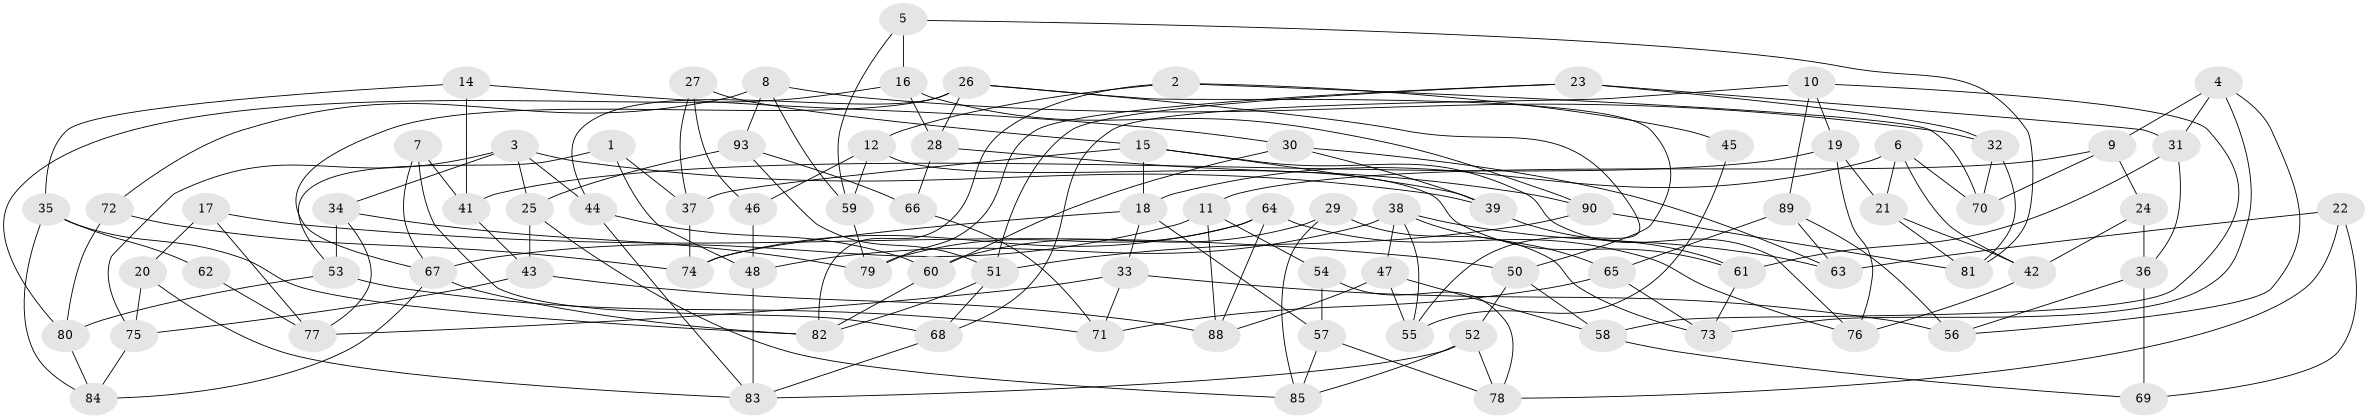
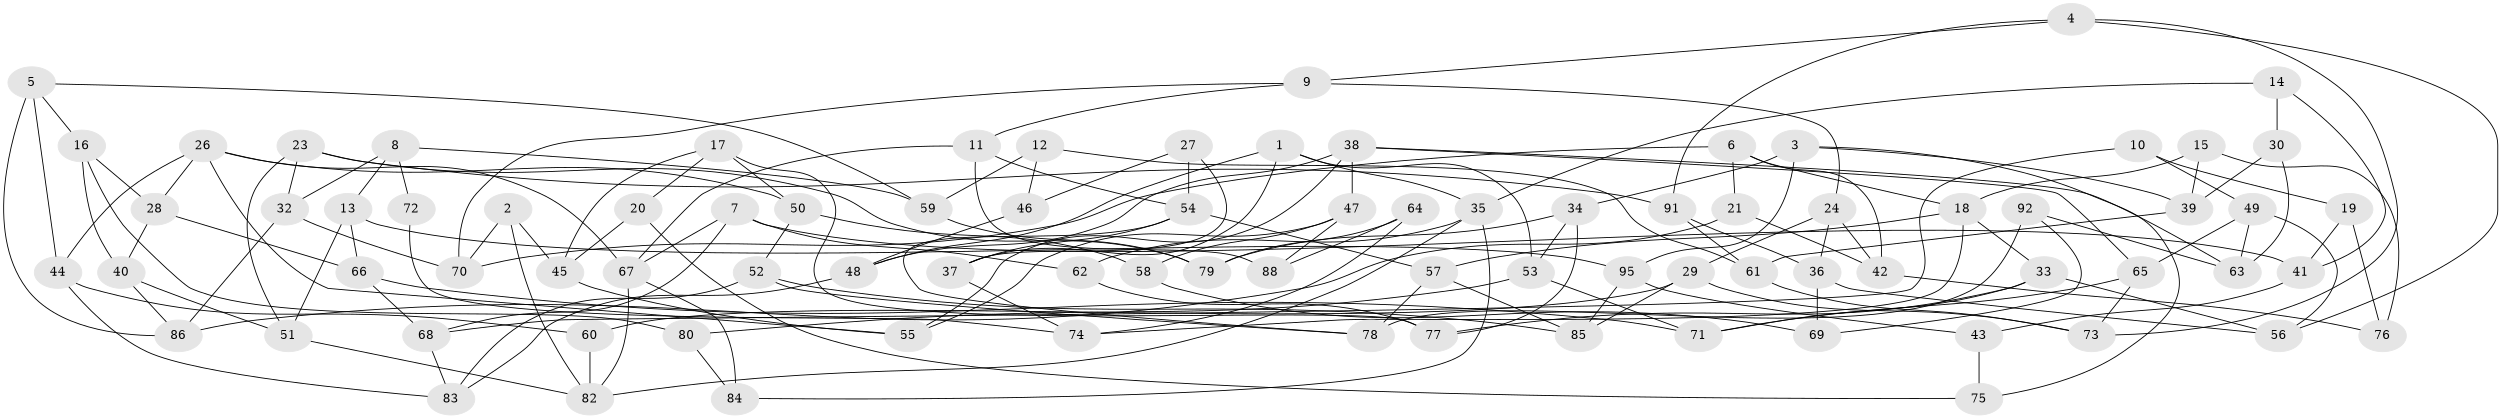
edge "2" -- "12": removed
edge "27" -- "15": now "27" -- "54"
node "93": label "93" -> "13"
node "31": label "31" -> "91"
edge "15" -- "37": now "54" -- "37"
edge "3" -- "44": now "5" -- "44"
edge "19" -- "21": removed
edge "1" -- "35": added
edge "17" -- "45": added
edge "30" -- "60": removed
node "25": label "25" -> "95"
node "90": label "90" -> "40"
node "89": label "89" -> "49"
node "22": label "22" -> "92"
edge "24" -- "29": added
edge "64" -- "76": removed
edge "7" -- "62": added
edge "72" -- "80": removed
node "81": label "81" -> "86"
edge "10" -- "58": removed
edge "43" -- "88": removed
edge "51" -- "68": now "66" -- "68"
edge "75" -- "84": removed
edge "20" -- "83": now "20" -- "45"
